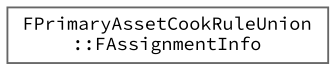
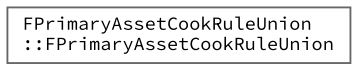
node "FPrimaryAssetCookRuleUnion ::FAssignmentInfo": label "FPrimaryAssetCookRuleUnion ::FAssignmentInfo" -> "FPrimaryAssetCookRuleUnion ::FPrimaryAssetCookRuleUnion"
